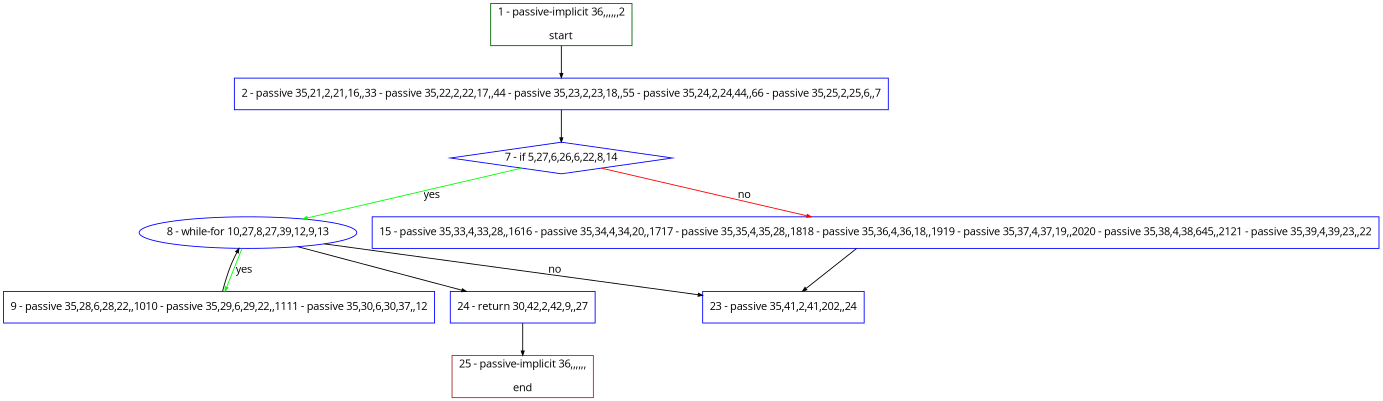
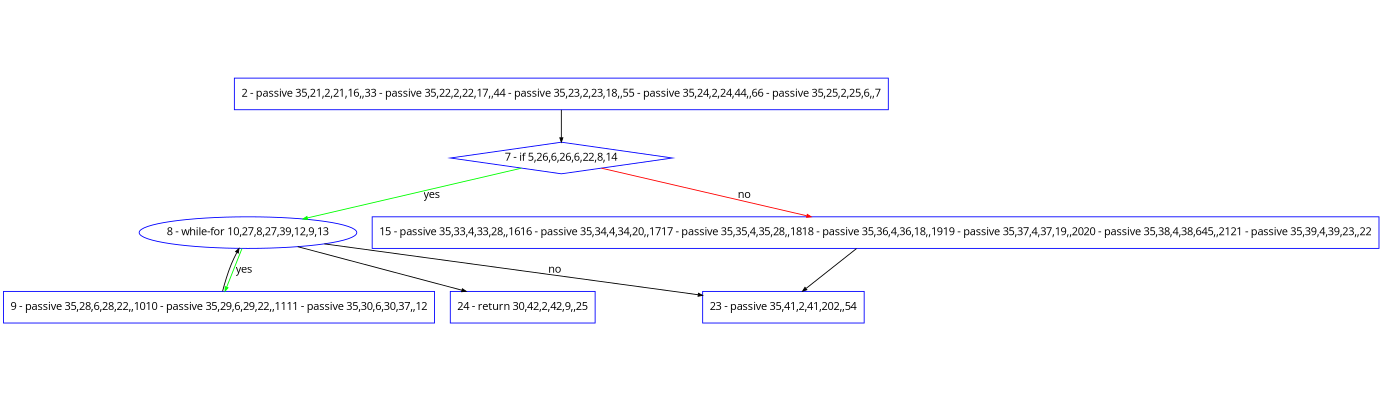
node "1 - passive-implicit 36,,,,,,2 start": removed
node "7 - if 5,27,6,26,6,22,8,14": label "7 - if 5,27,6,26,6,22,8,14" -> "7 - if 5,26,6,26,6,22,8,14"
node "24 - return 30,42,2,42,9,,27": label "24 - return 30,42,2,42,9,,27" -> "24 - return 30,42,2,42,9,,25"
node "23 - passive 35,41,2,41,202,,24": label "23 - passive 35,41,2,41,202,,24" -> "23 - passive 35,41,2,41,202,,54"
node "25 - passive-implicit 36,,,,,, end": removed
